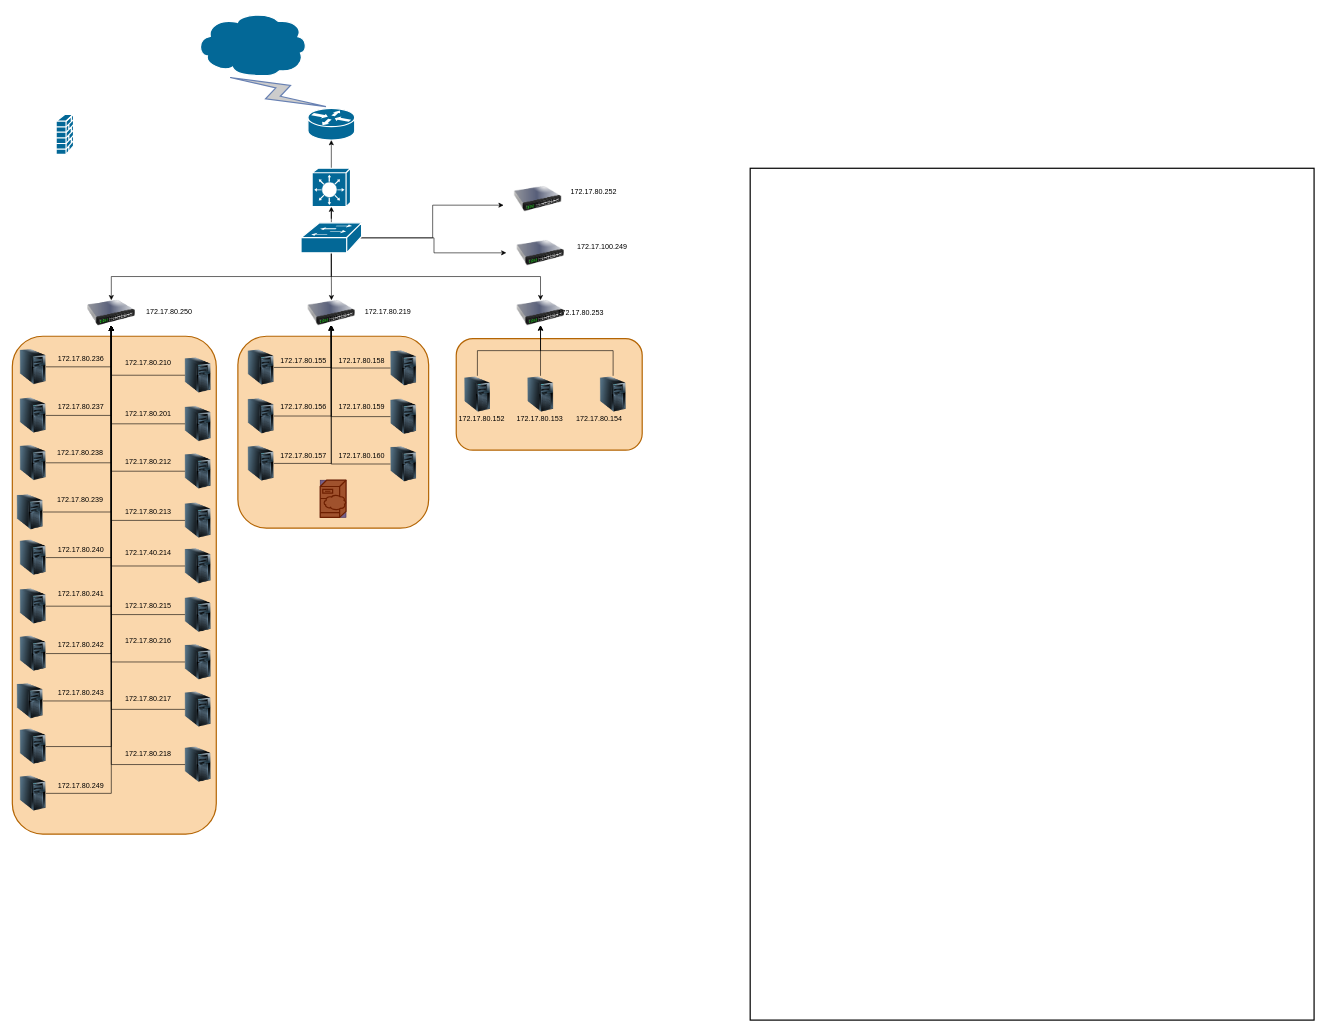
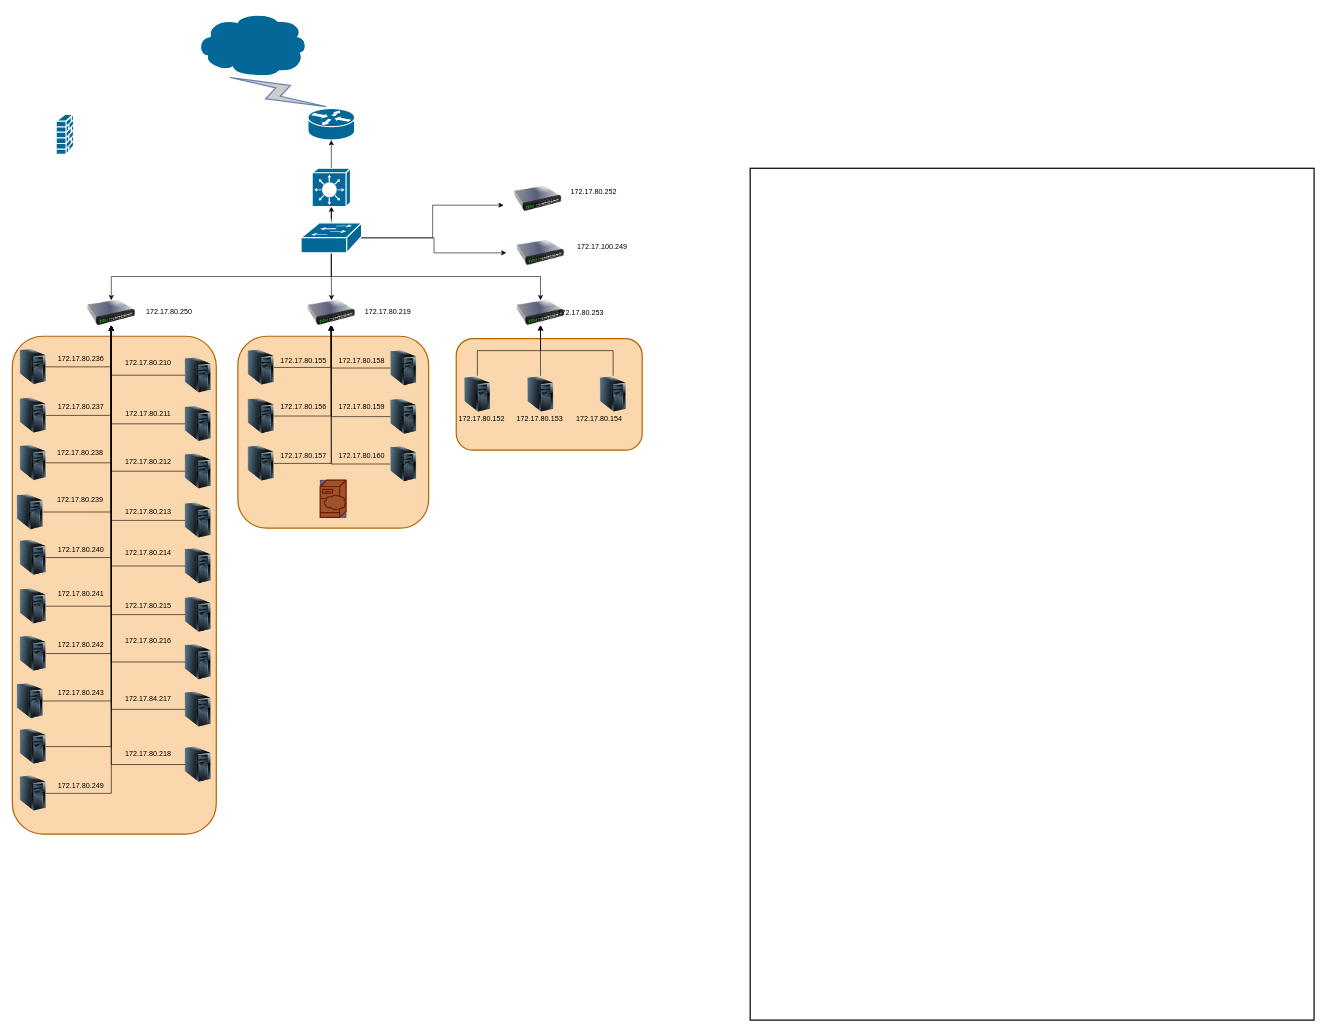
node "172.17.80.201": label "172.17.80.201" -> "172.17.80.211"
node "172.17.40.214": label "172.17.40.214" -> "172.17.80.214"
node "172.17.80.217": label "172.17.80.217" -> "172.17.84.217"
